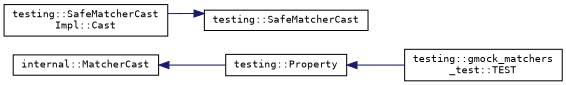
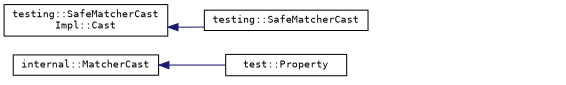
edge "testing::SafeMatcherCast Impl::Cast" -> "testing::SafeMatcherCast": reversed
node "testing::Property": label "testing::Property" -> "test::Property"
node "testing::gmock_matchers _test::TEST": removed
